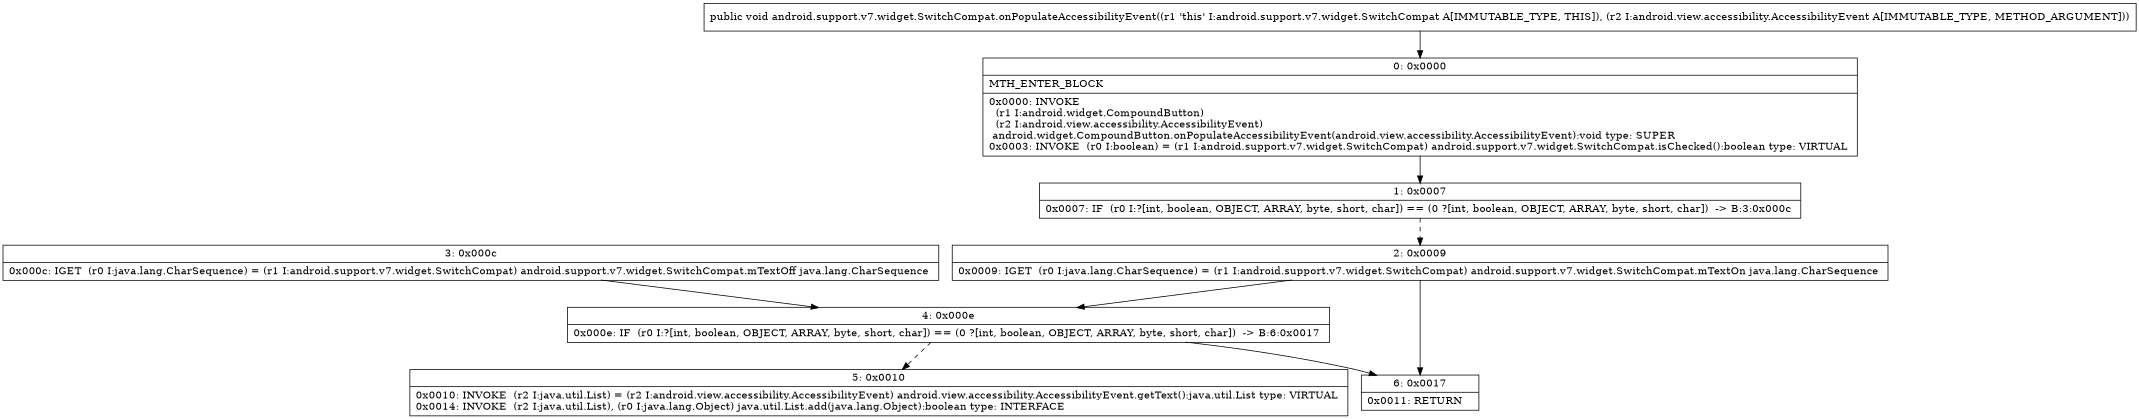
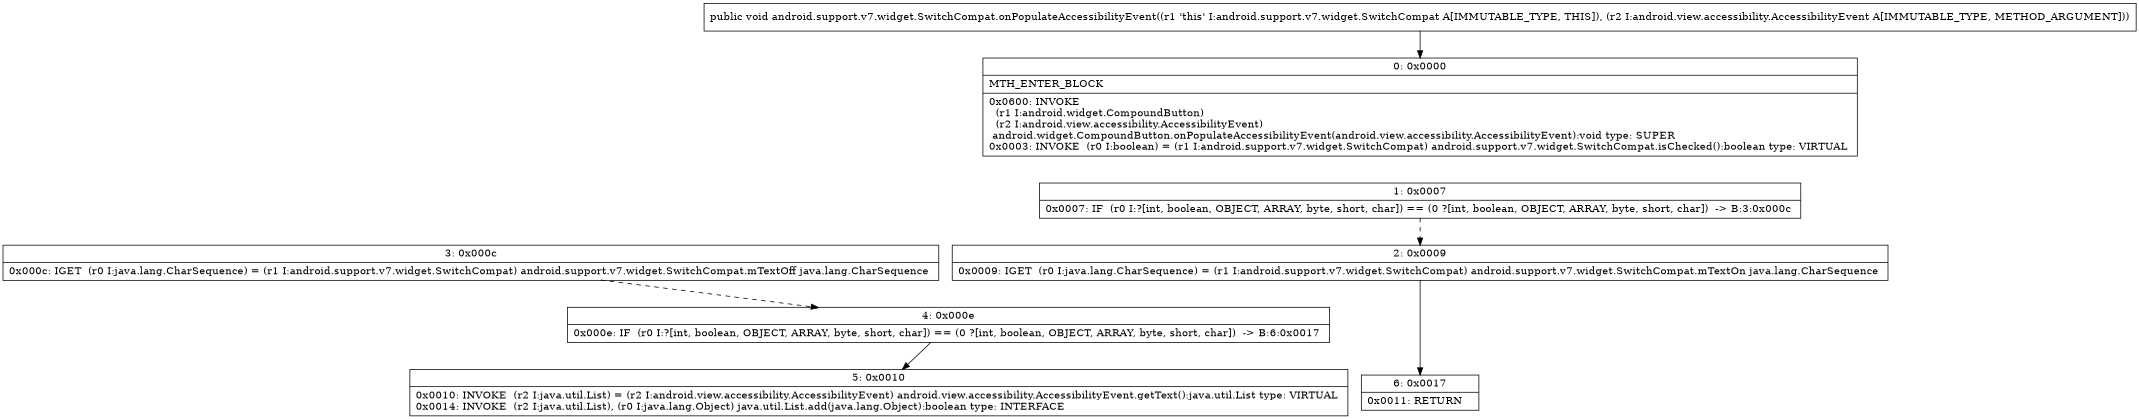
node "0: 0x0000": text "0x0000: INVOKE" -> "0x0600: INVOKE"
edge "0: 0x0000" -> "1: 0x0007": removed
edge "3: 0x000c" -> "4: 0x000e": style solid -> dashed
edge "2: 0x0009" -> "4: 0x000e": removed
edge "4: 0x000e" -> "5: 0x0010": style dashed -> solid
edge "4: 0x000e" -> "6: 0x0017": removed
